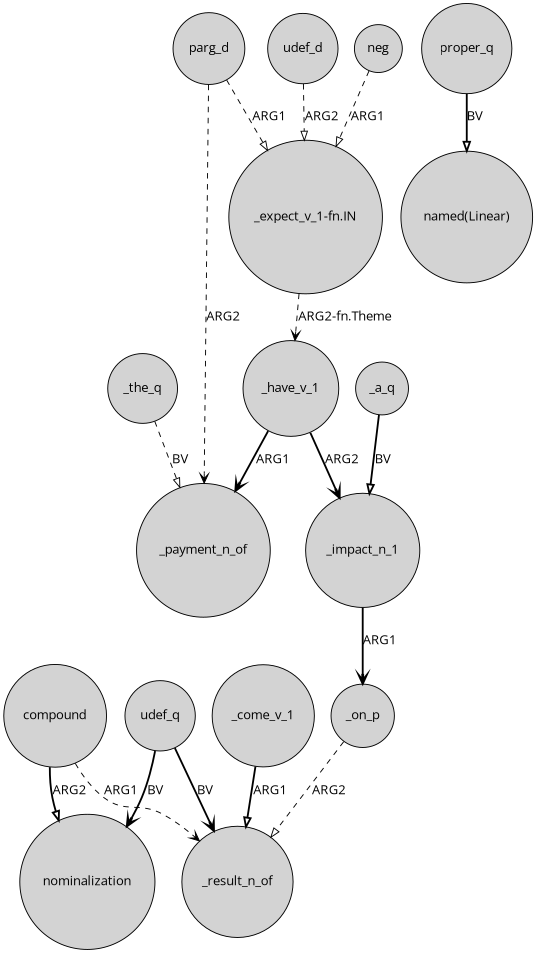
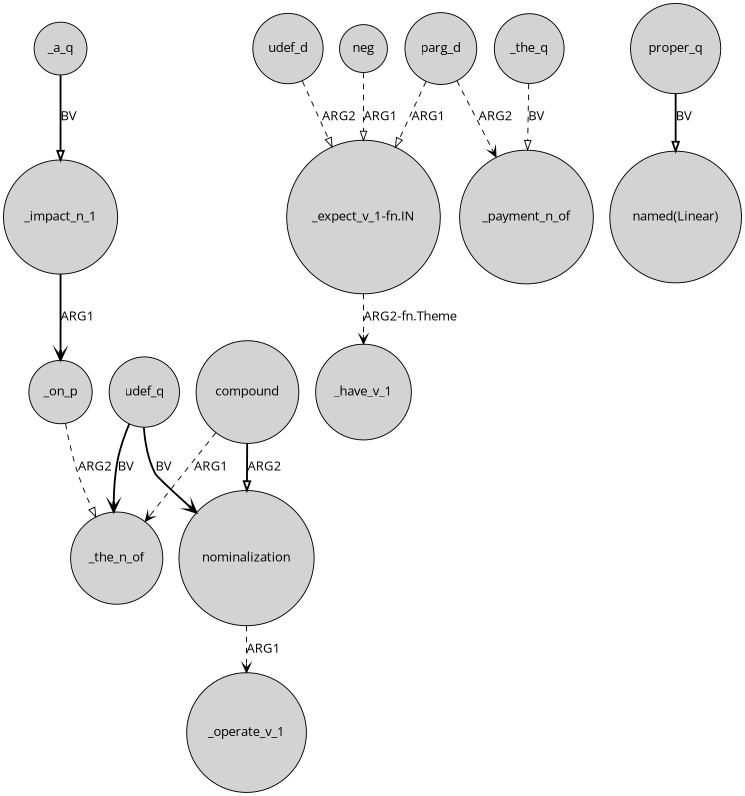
edge "_have_v_1" -> "_payment_n_of": removed, label "ARG1"
edge "_have_v_1" -> "_impact_n_1": removed, label "ARG2"
node "_come_v_1": removed
node "_operate_v_1": added
node "_result_n_of": label "_result_n_of" -> "_the_n_of"
